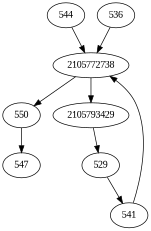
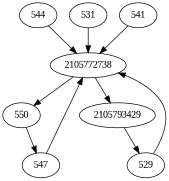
node "536": label "536" -> "531"
edge "547" -> "2105772738": added
edge "529" -> "541": now "529" -> "2105772738"
